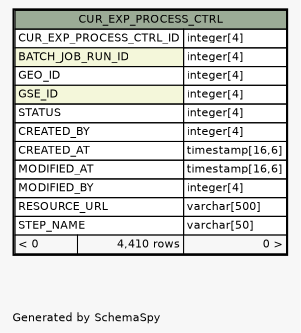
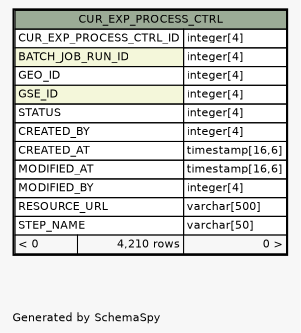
node "CUR_EXP_PROCESS_CTRL": text "4,410 rows" -> "4,210 rows"
